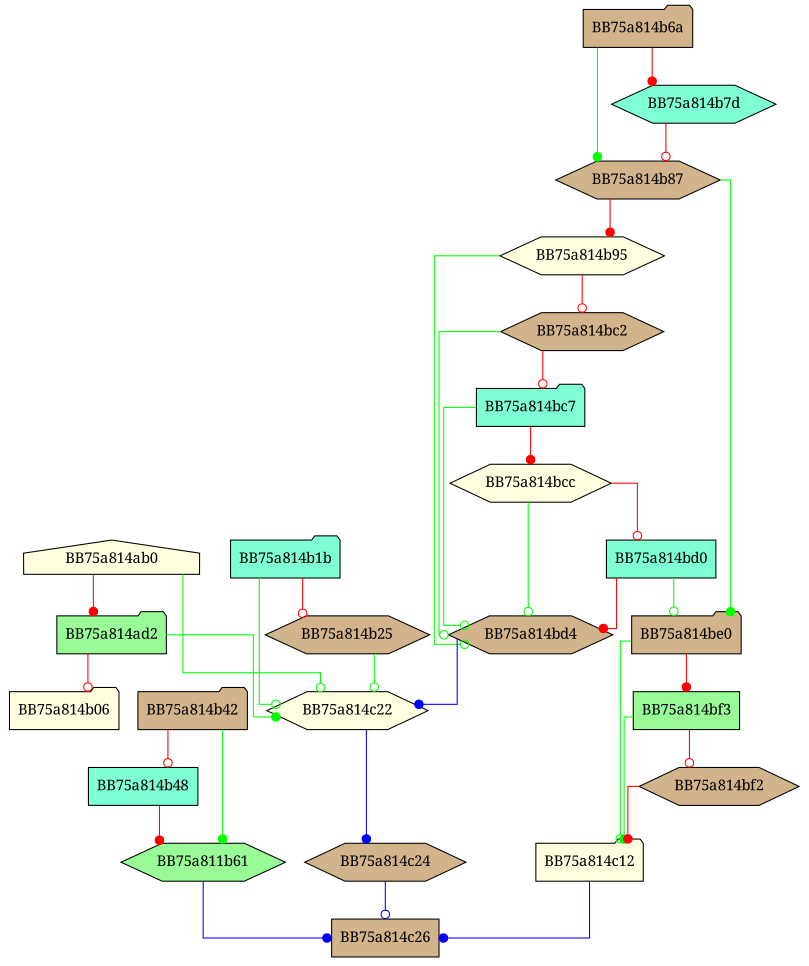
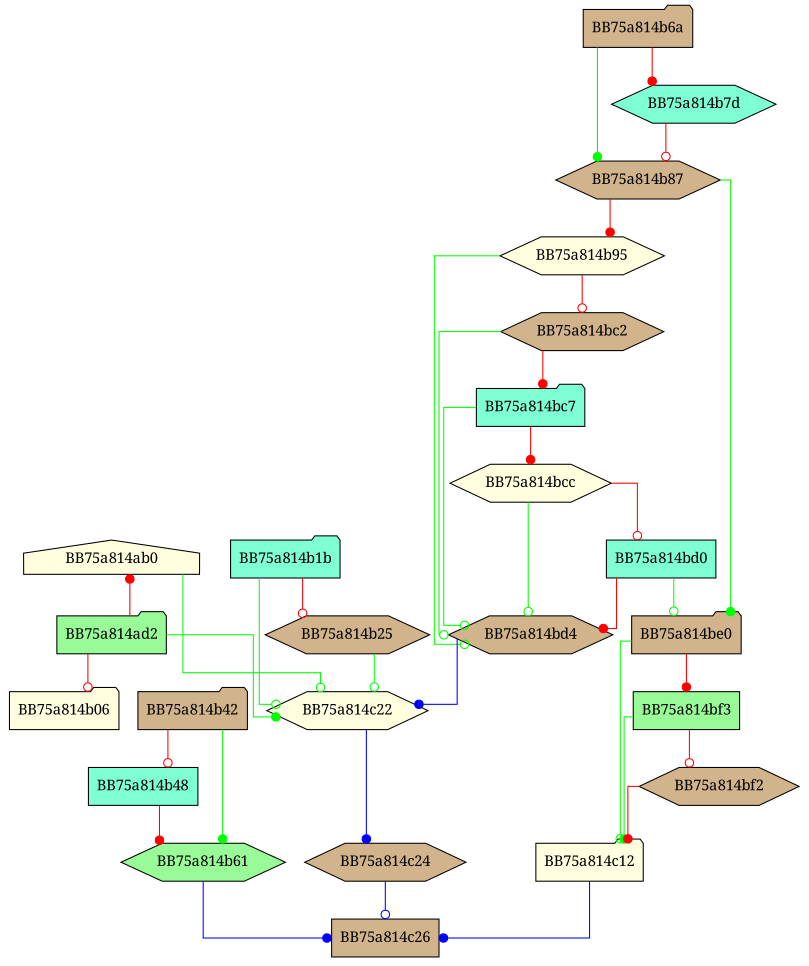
edge "BB75a814bc2" -> "BB75a814bc7": arrowhead odot -> dot
edge "BB75a814ab0" -> "BB75a814ad2": reversed
node "BB75a811b61": label "BB75a811b61" -> "BB75a814b61"
